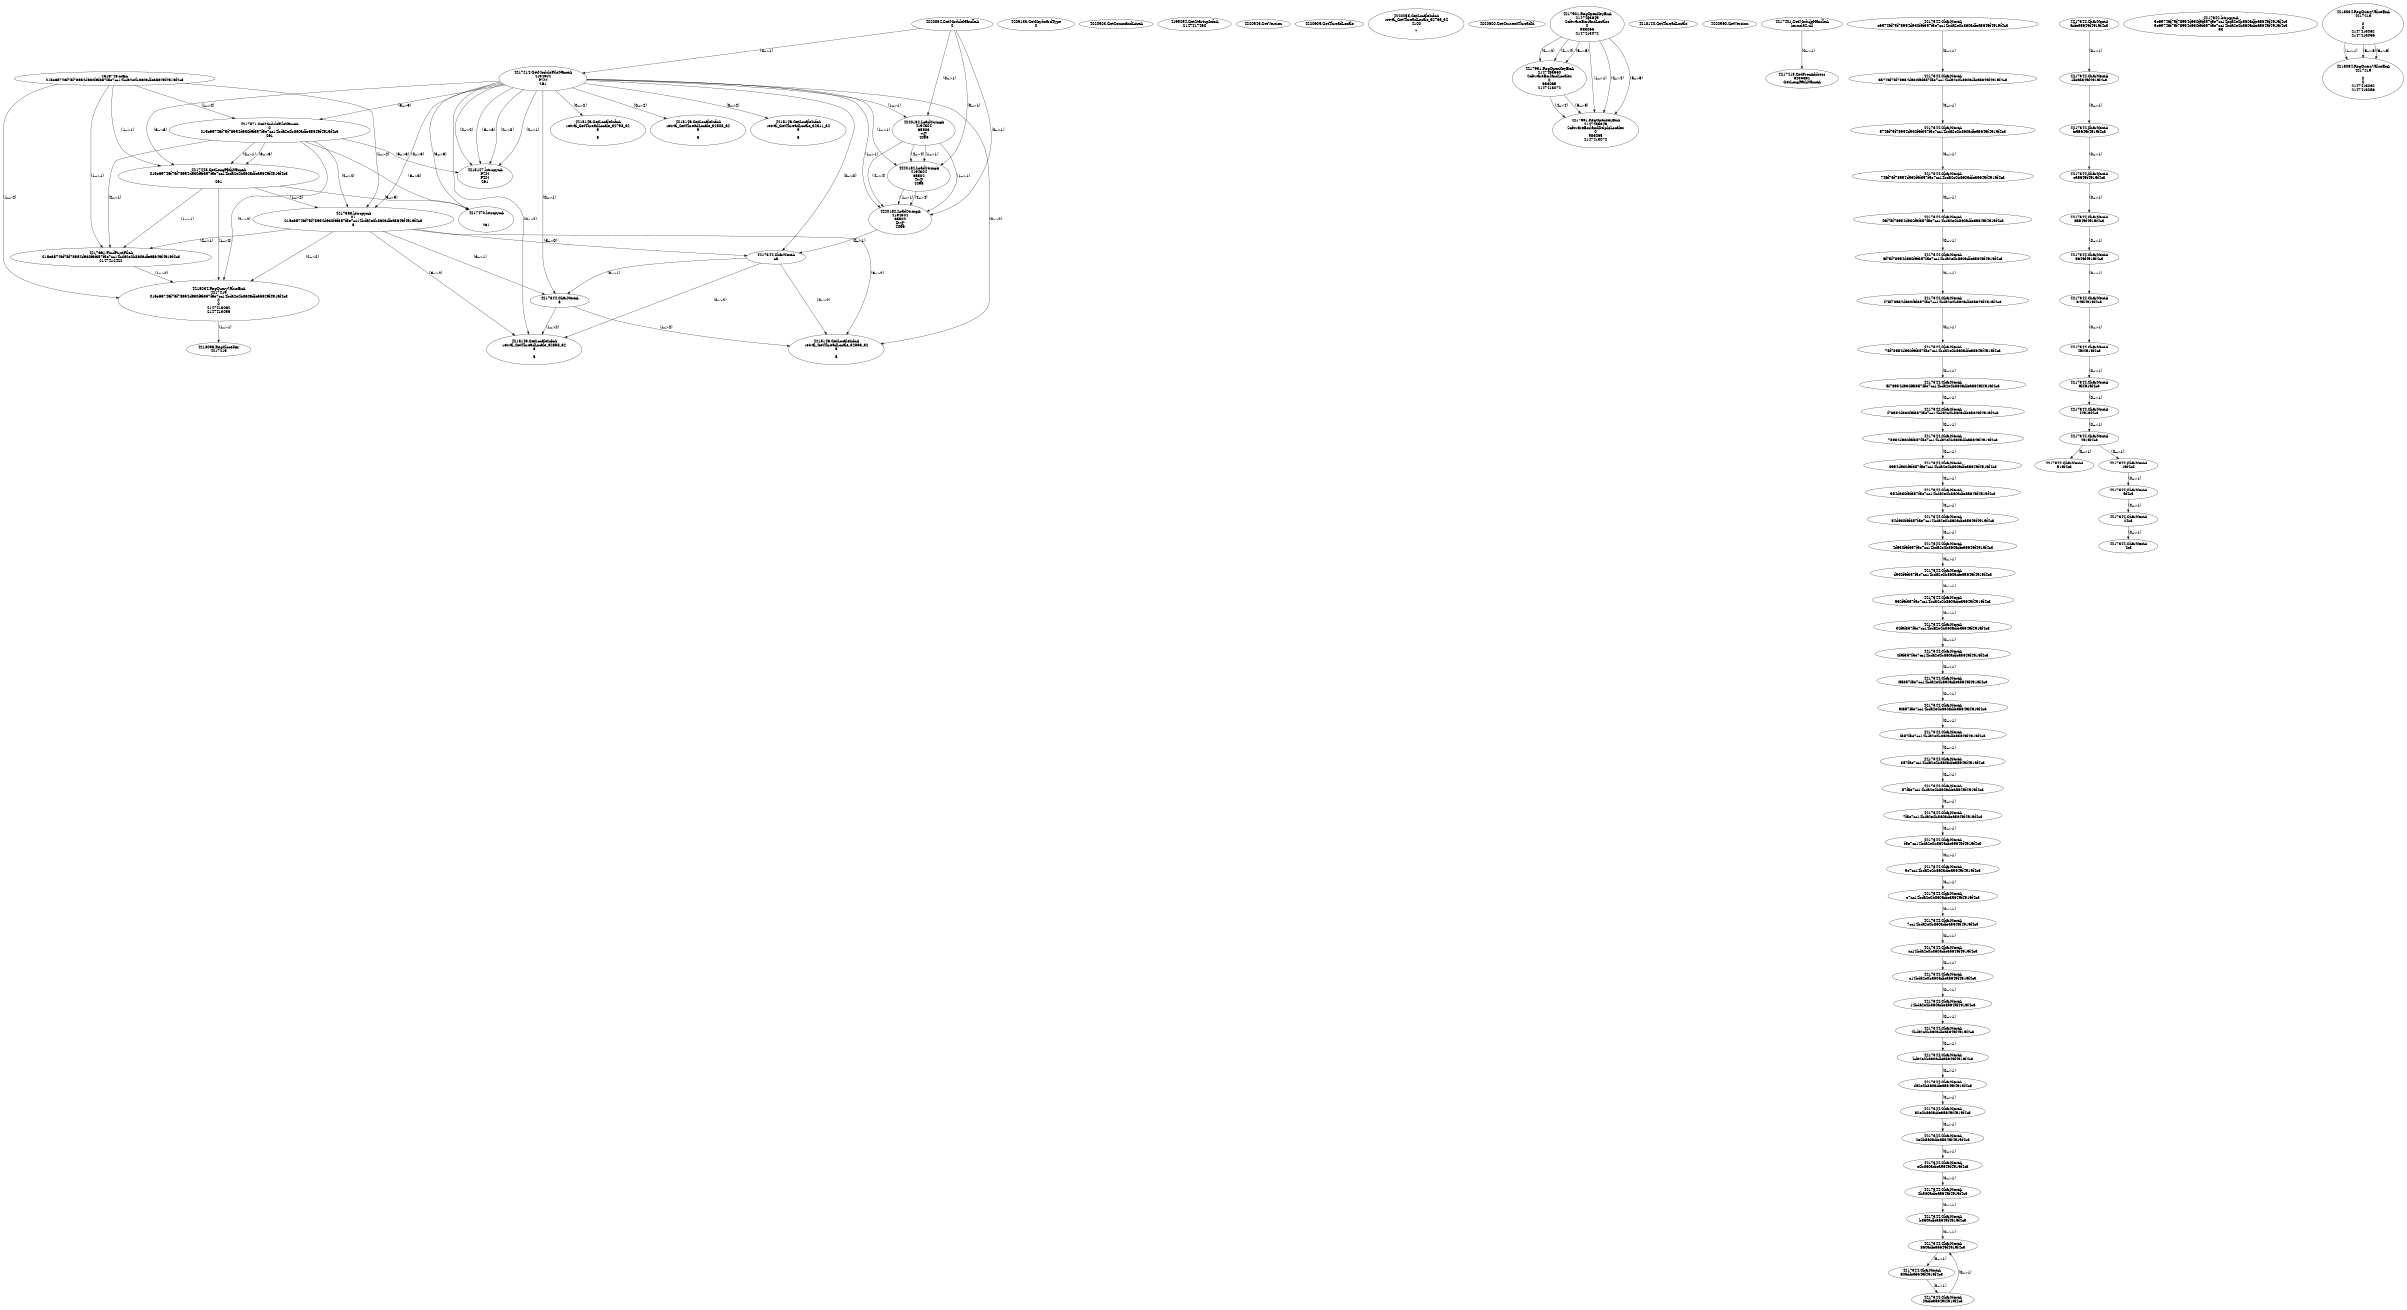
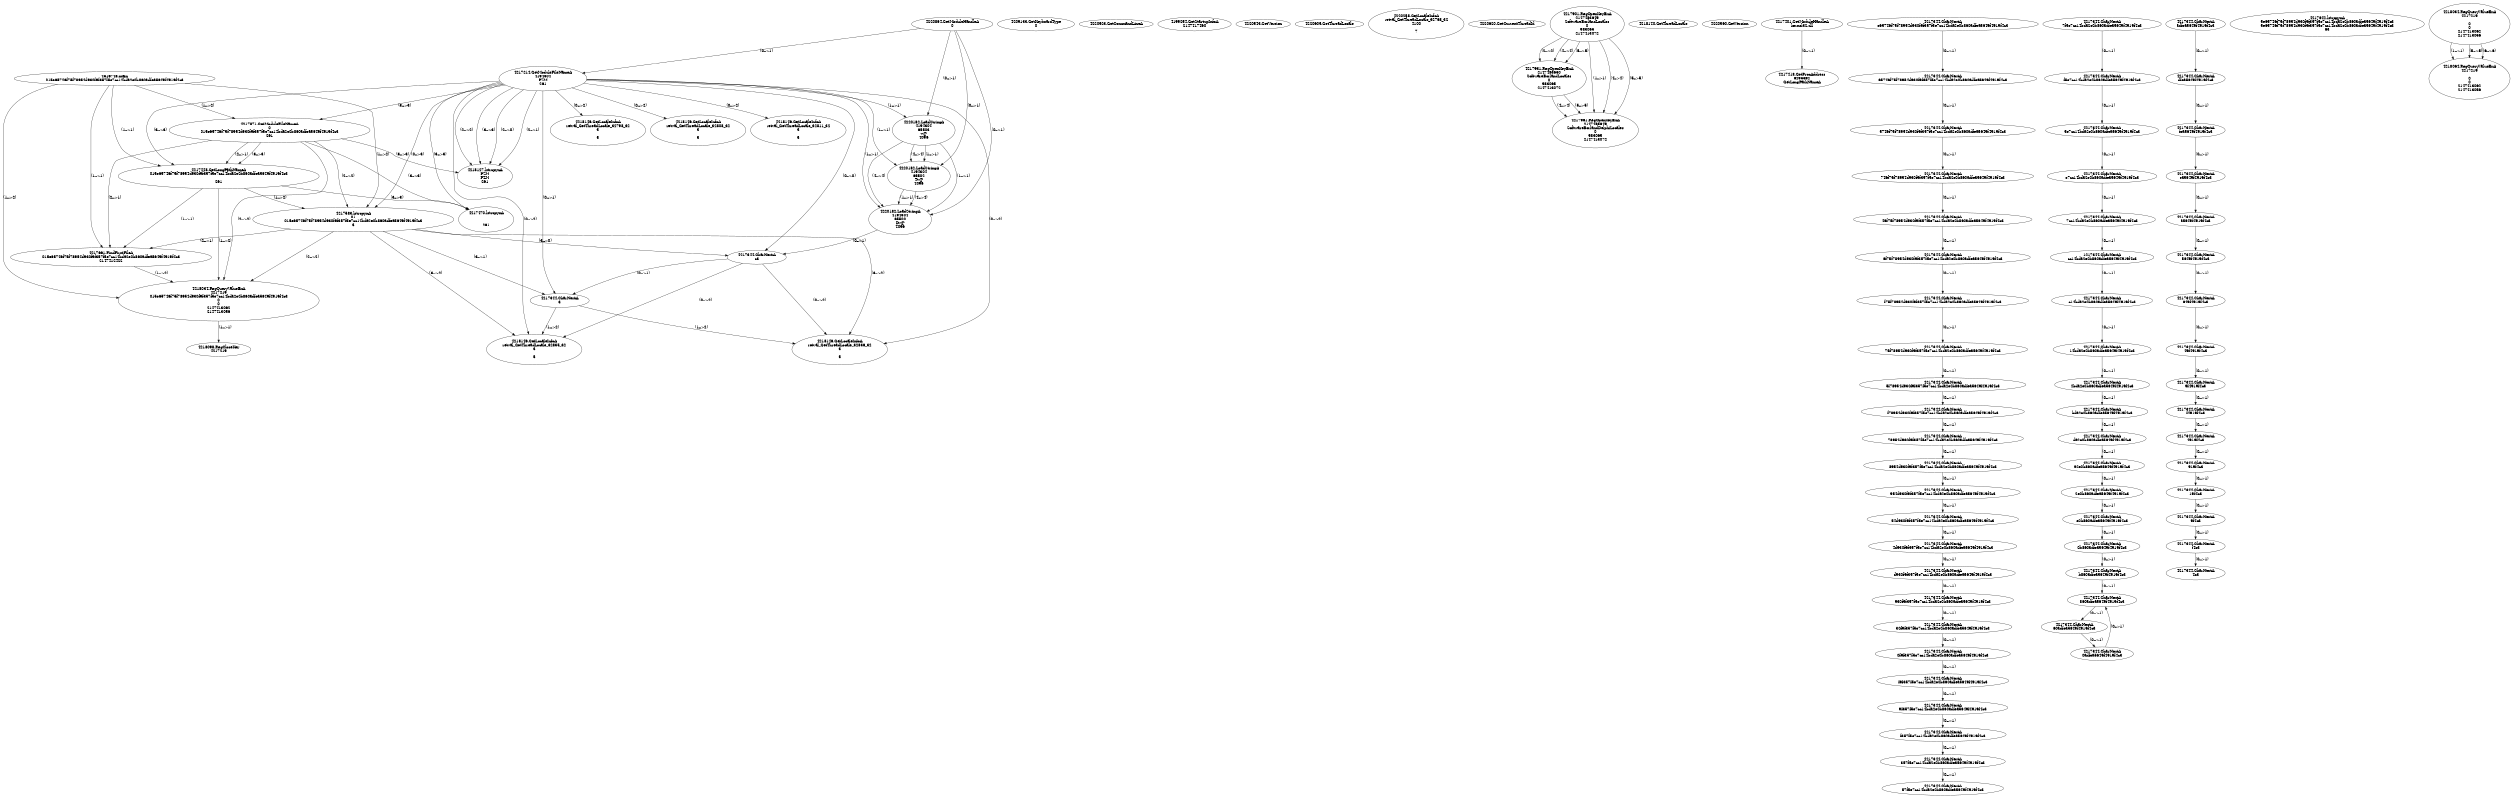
edge "4217344.CharNextA 4919f4c3" -> "4217344.CharNextA 19f4c3": now "4217344.CharNextA 919f4c3" -> "4217344.CharNextA 19f4c3"
edge "4217344.CharNextA 57f5e7cc14bda2e0b860adfea5649f4919f4c3" -> "4217344.CharNextA 7f5e7cc14bda2e0b860adfea5649f4919f4c3": removed, label "(0-->1)"
node "4217344.CharNextA cc14bda2e0b860adfea5649f4919f4c3": label "4217344.CharNextA cc14bda2e0b860adfea5649f4919f4c3" -> "1217344.CharNextA cc14bda2e0b860adfea5649f4919f4c3"
